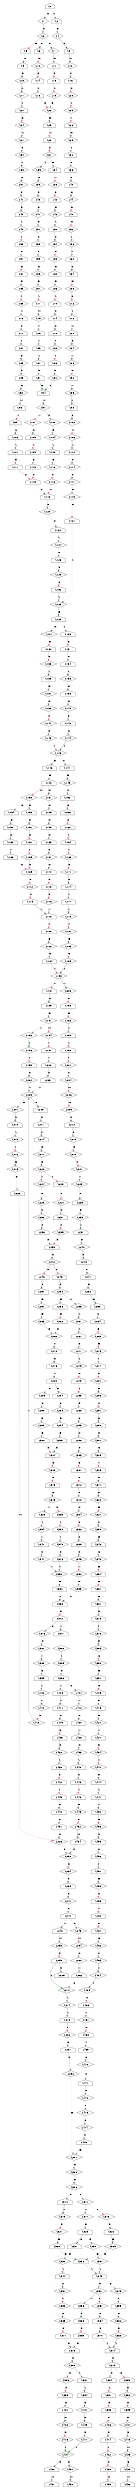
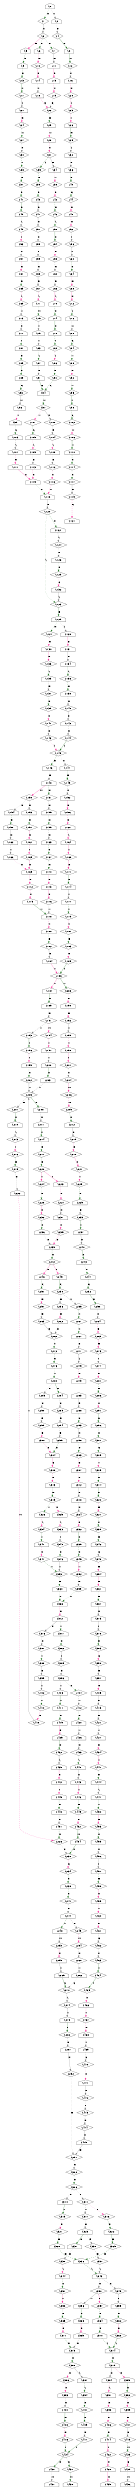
edge "S121" -> "S123": now "S120" -> "S123"
edge "S279" -> "S283": removed, label "S"
edge "S377" -> "S382": added, label "T"
edge "S259" -> "S265": label "K" -> "V"
edge "S259" -> "S270": now "S265" -> "S270"
edge "S278" -> "S282": color deeppink -> darkgreen
